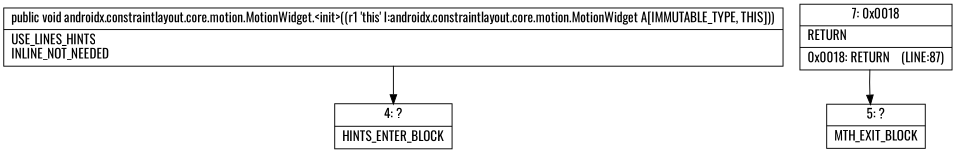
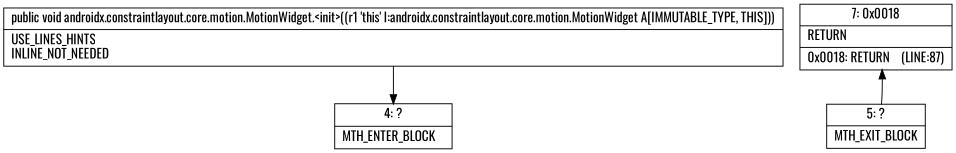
edge "7: 0x0018" -> "5: ?": reversed
node "4: ?": text "HINTS_ENTER_BLOCK" -> "MTH_ENTER_BLOCK"
